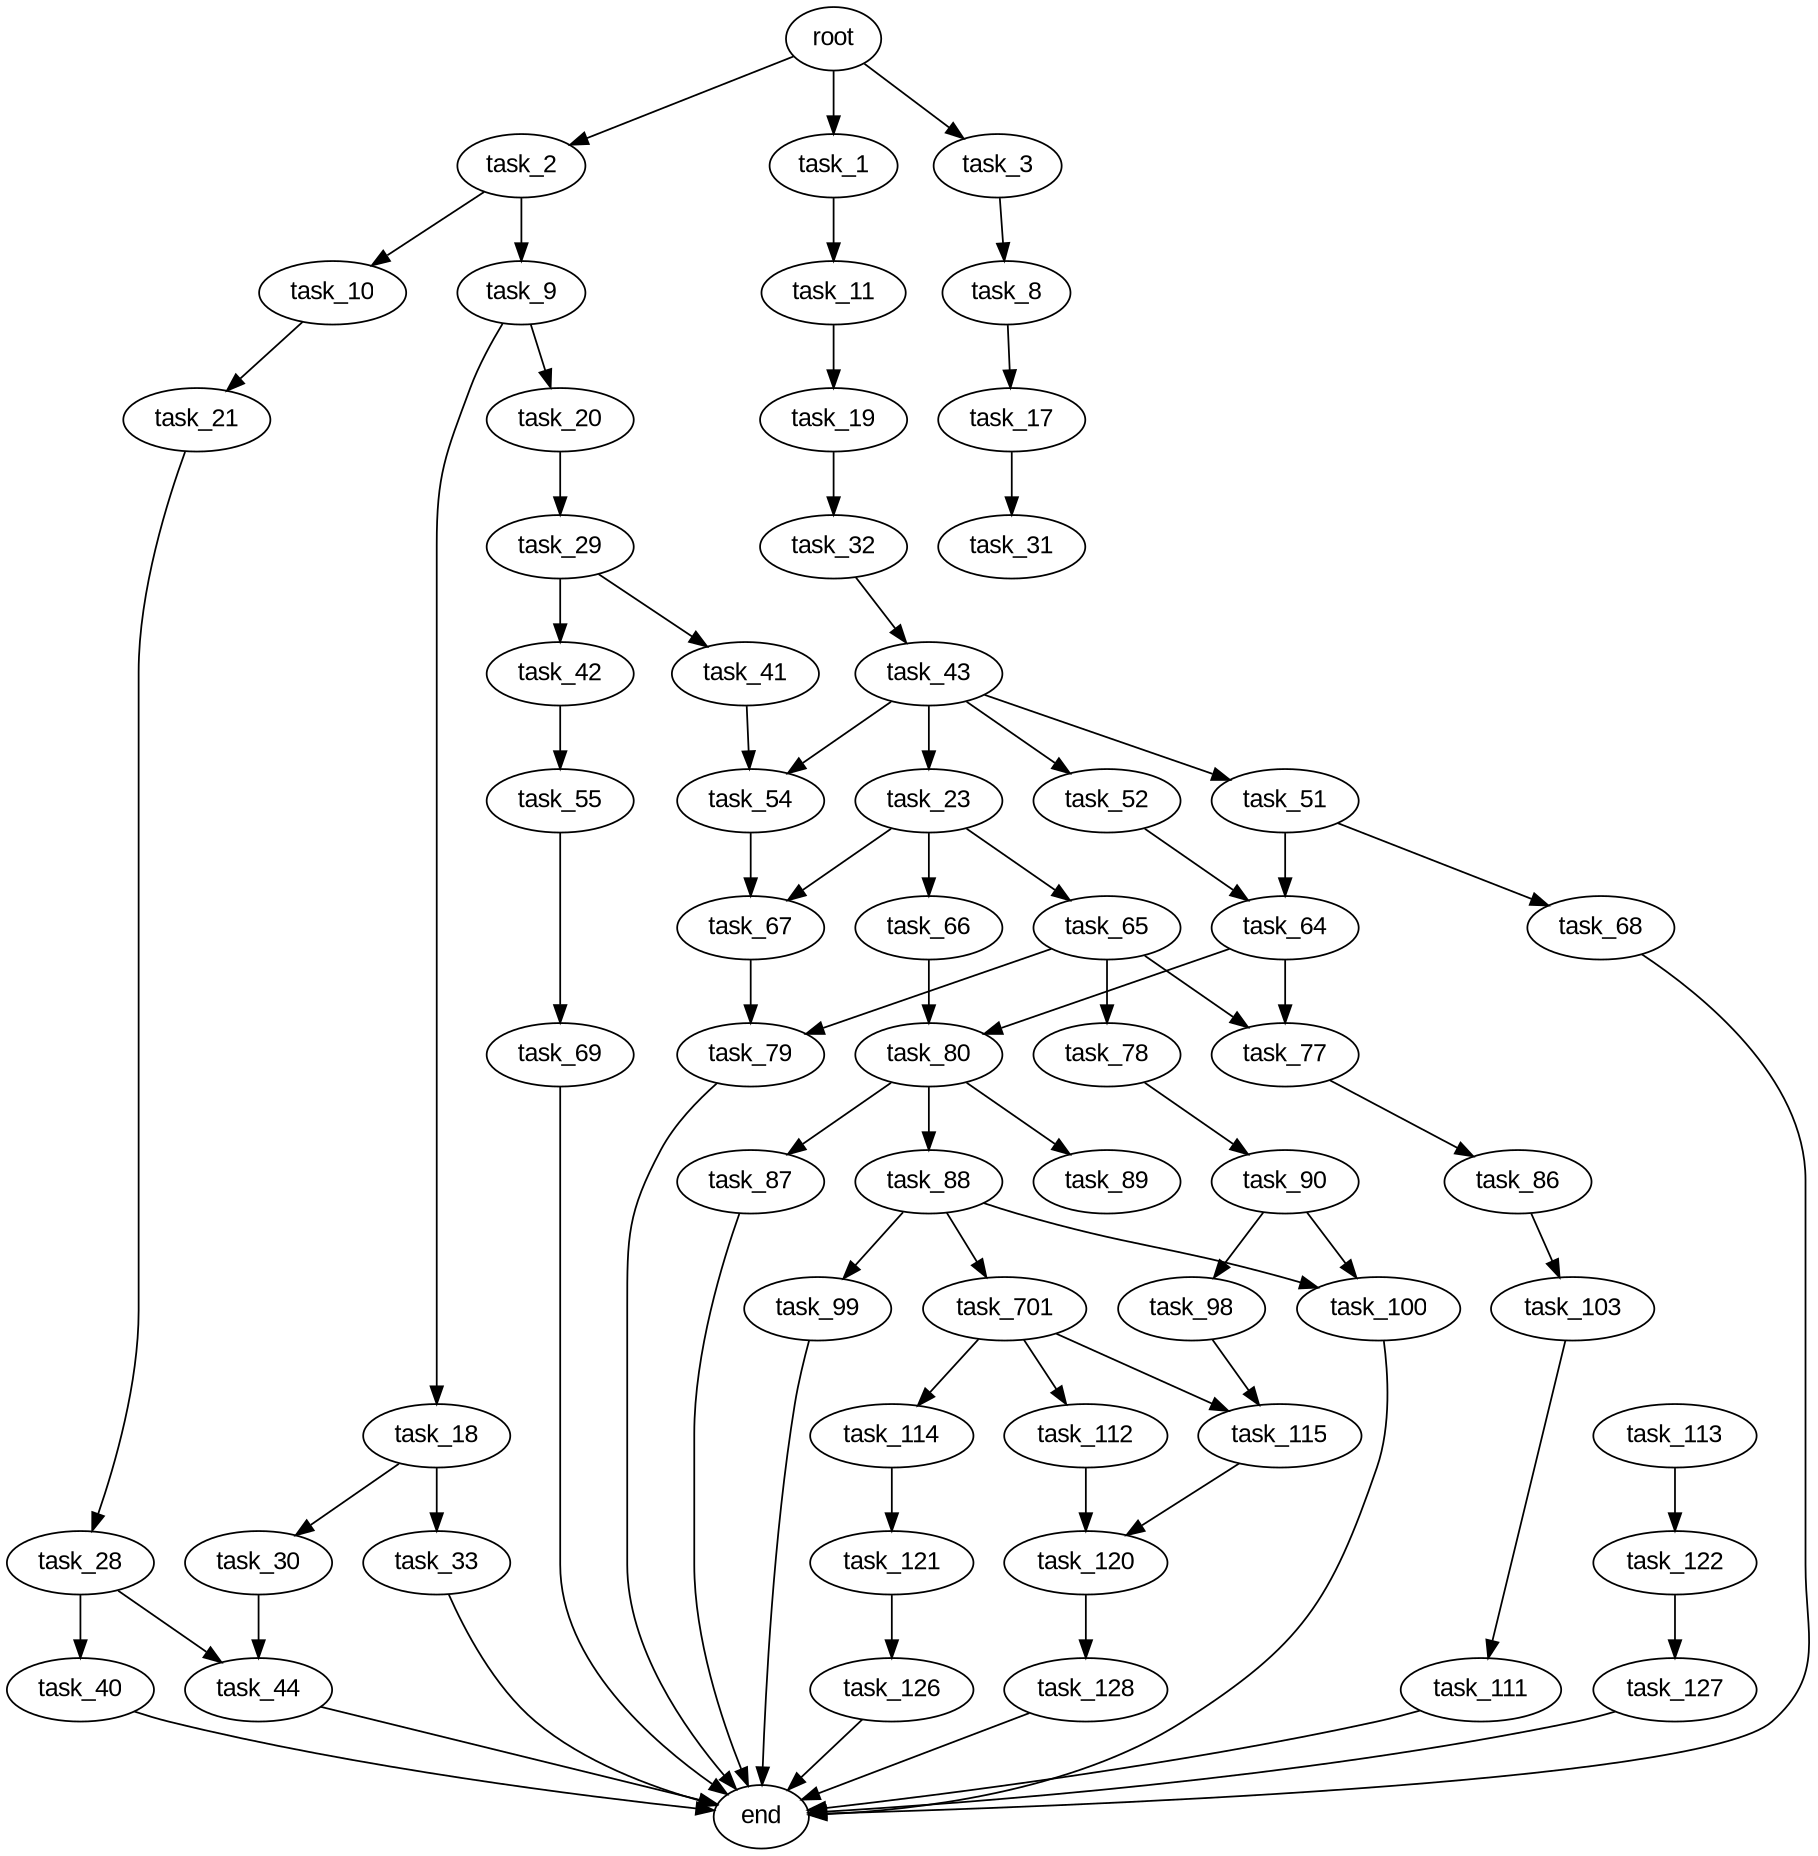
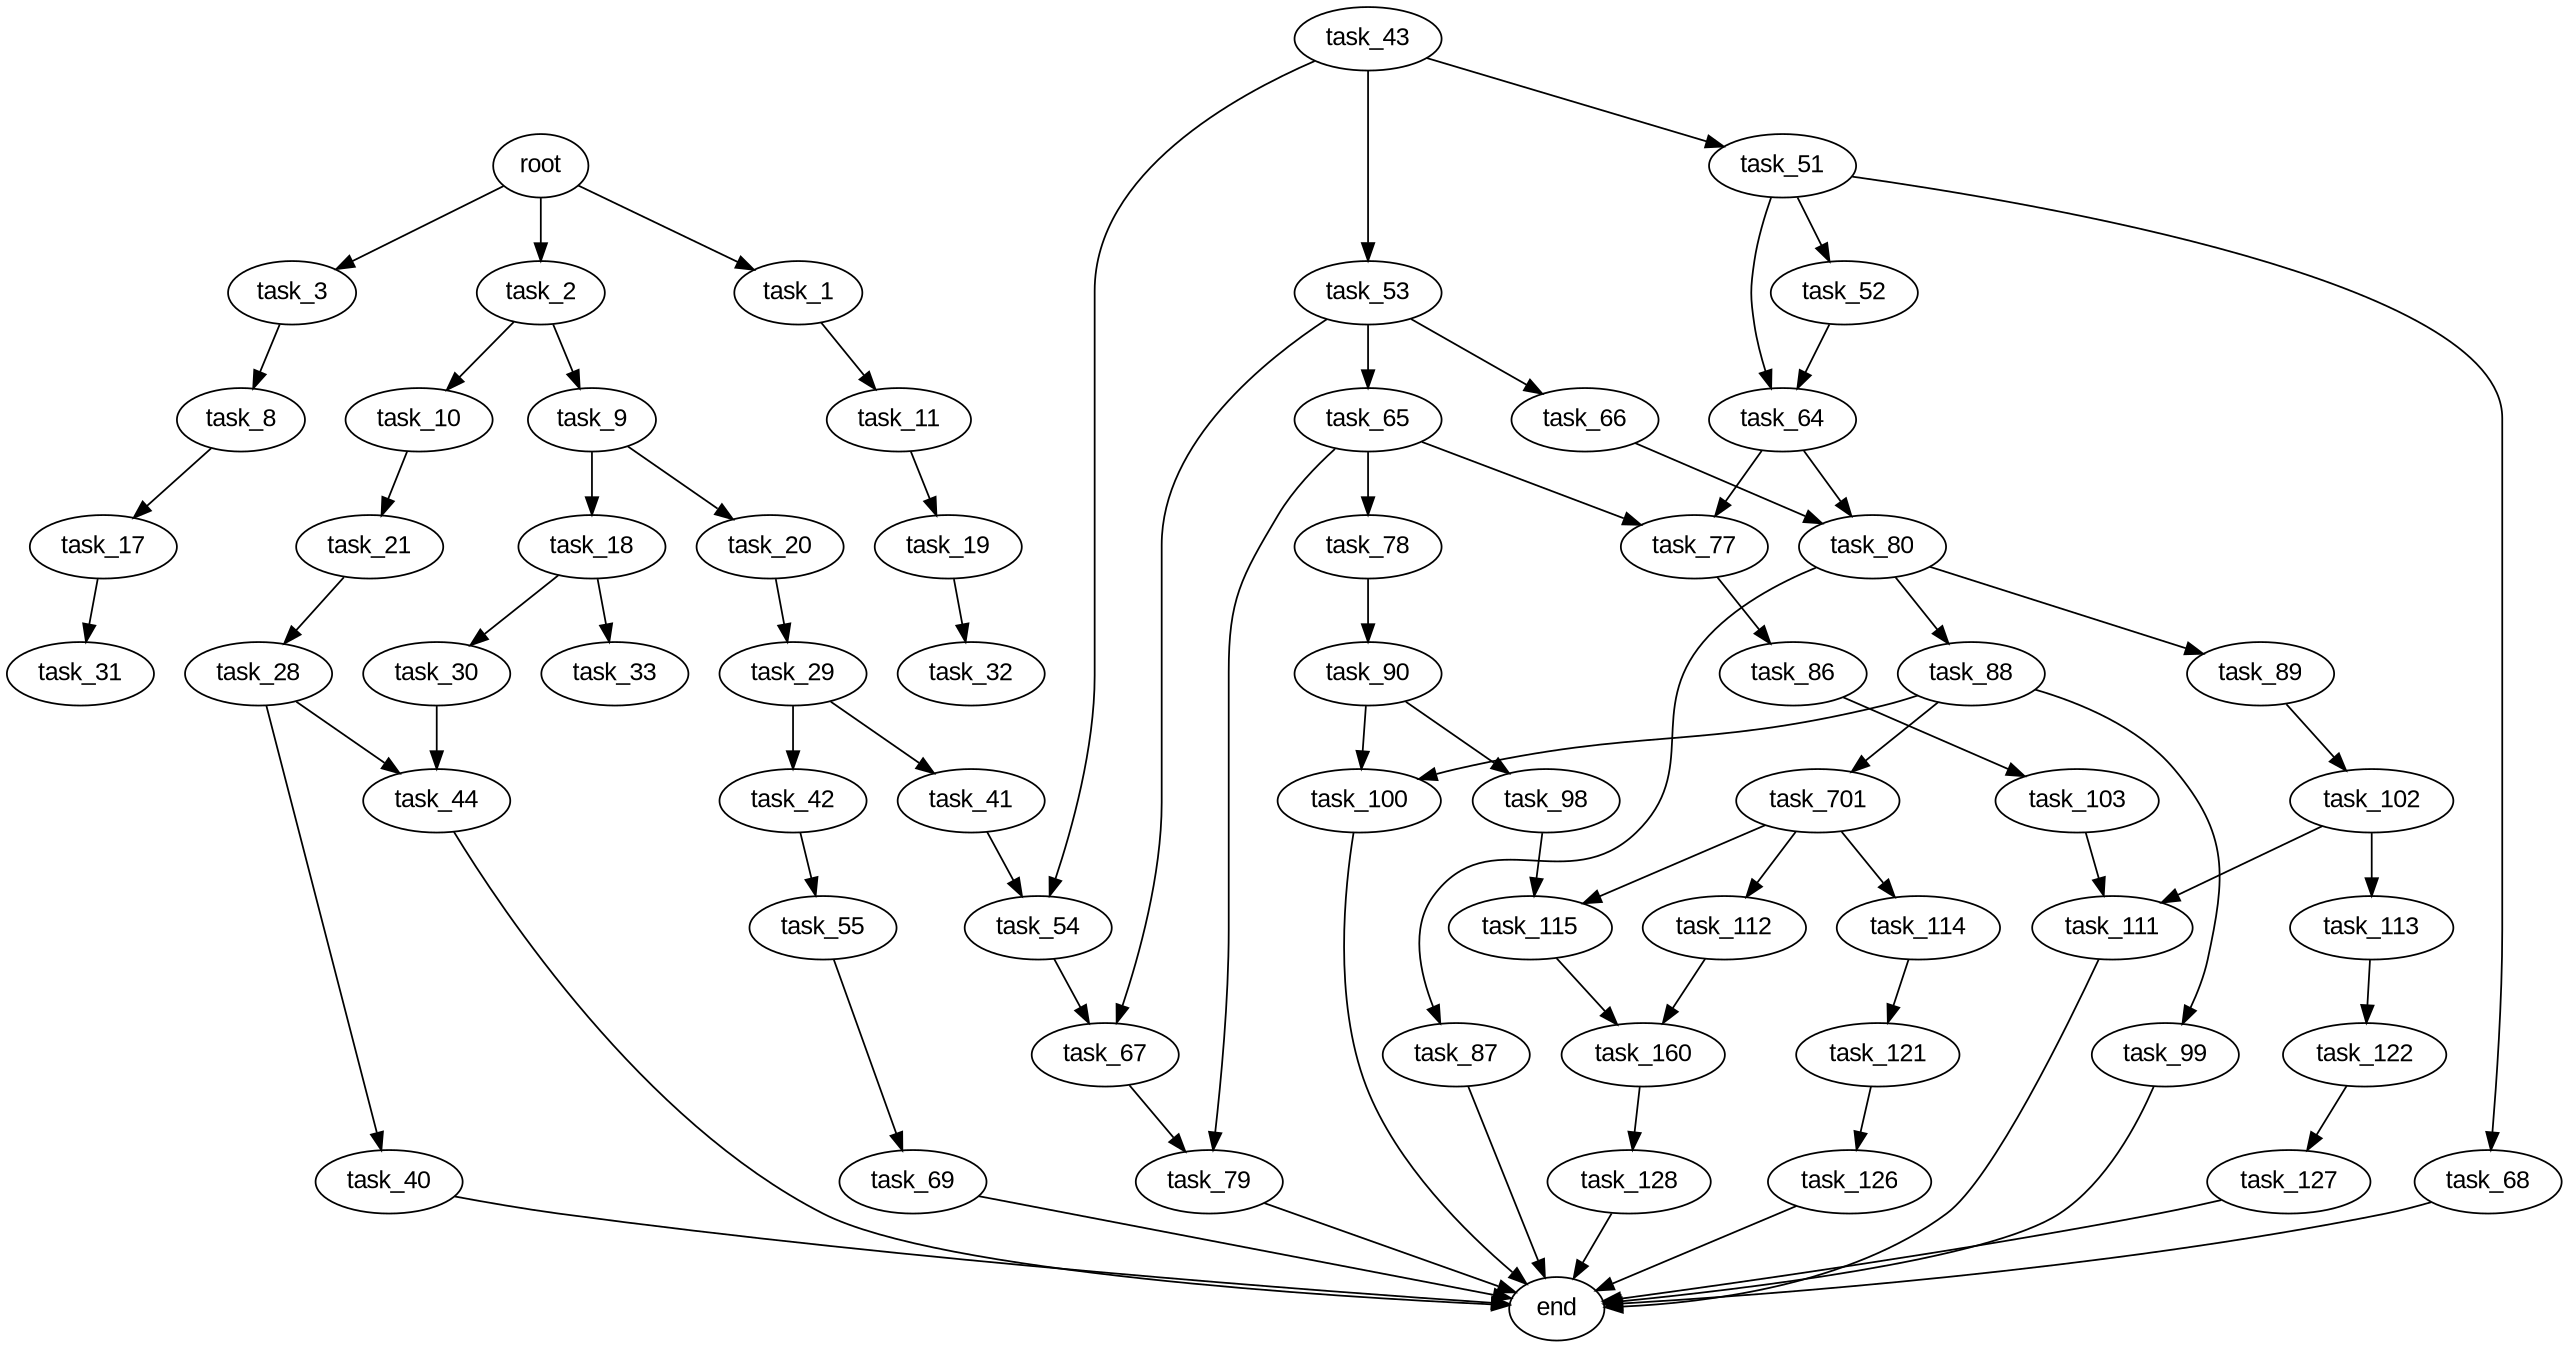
edge "task_32" -> "task_43": removed
edge "task_43" -> "task_52": now "task_51" -> "task_52"
node "task_23": label "task_23" -> "task_53"
node "task_102": added
node "task_120": label "task_120" -> "task_160"
edge "task_33" -> "end": removed
